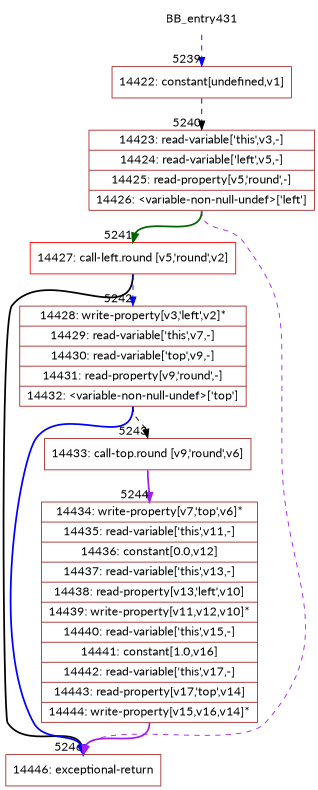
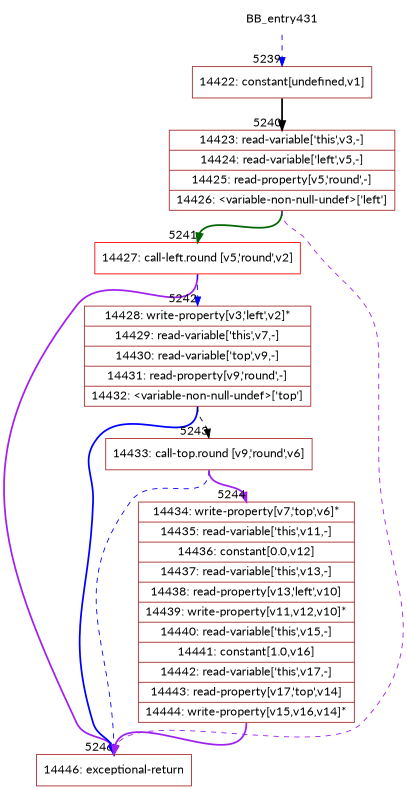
edge "14422: constant[undefined,v1]" -> "14423: read-variable['this',v3,-]": style dashed -> bold
edge "14427: call-left.round [v5,'round',v2]" -> "14446: exceptional-return": color black -> purple
edge "14433: call-top.round [v9,'round',v6]" -> "14446: exceptional-return": added
